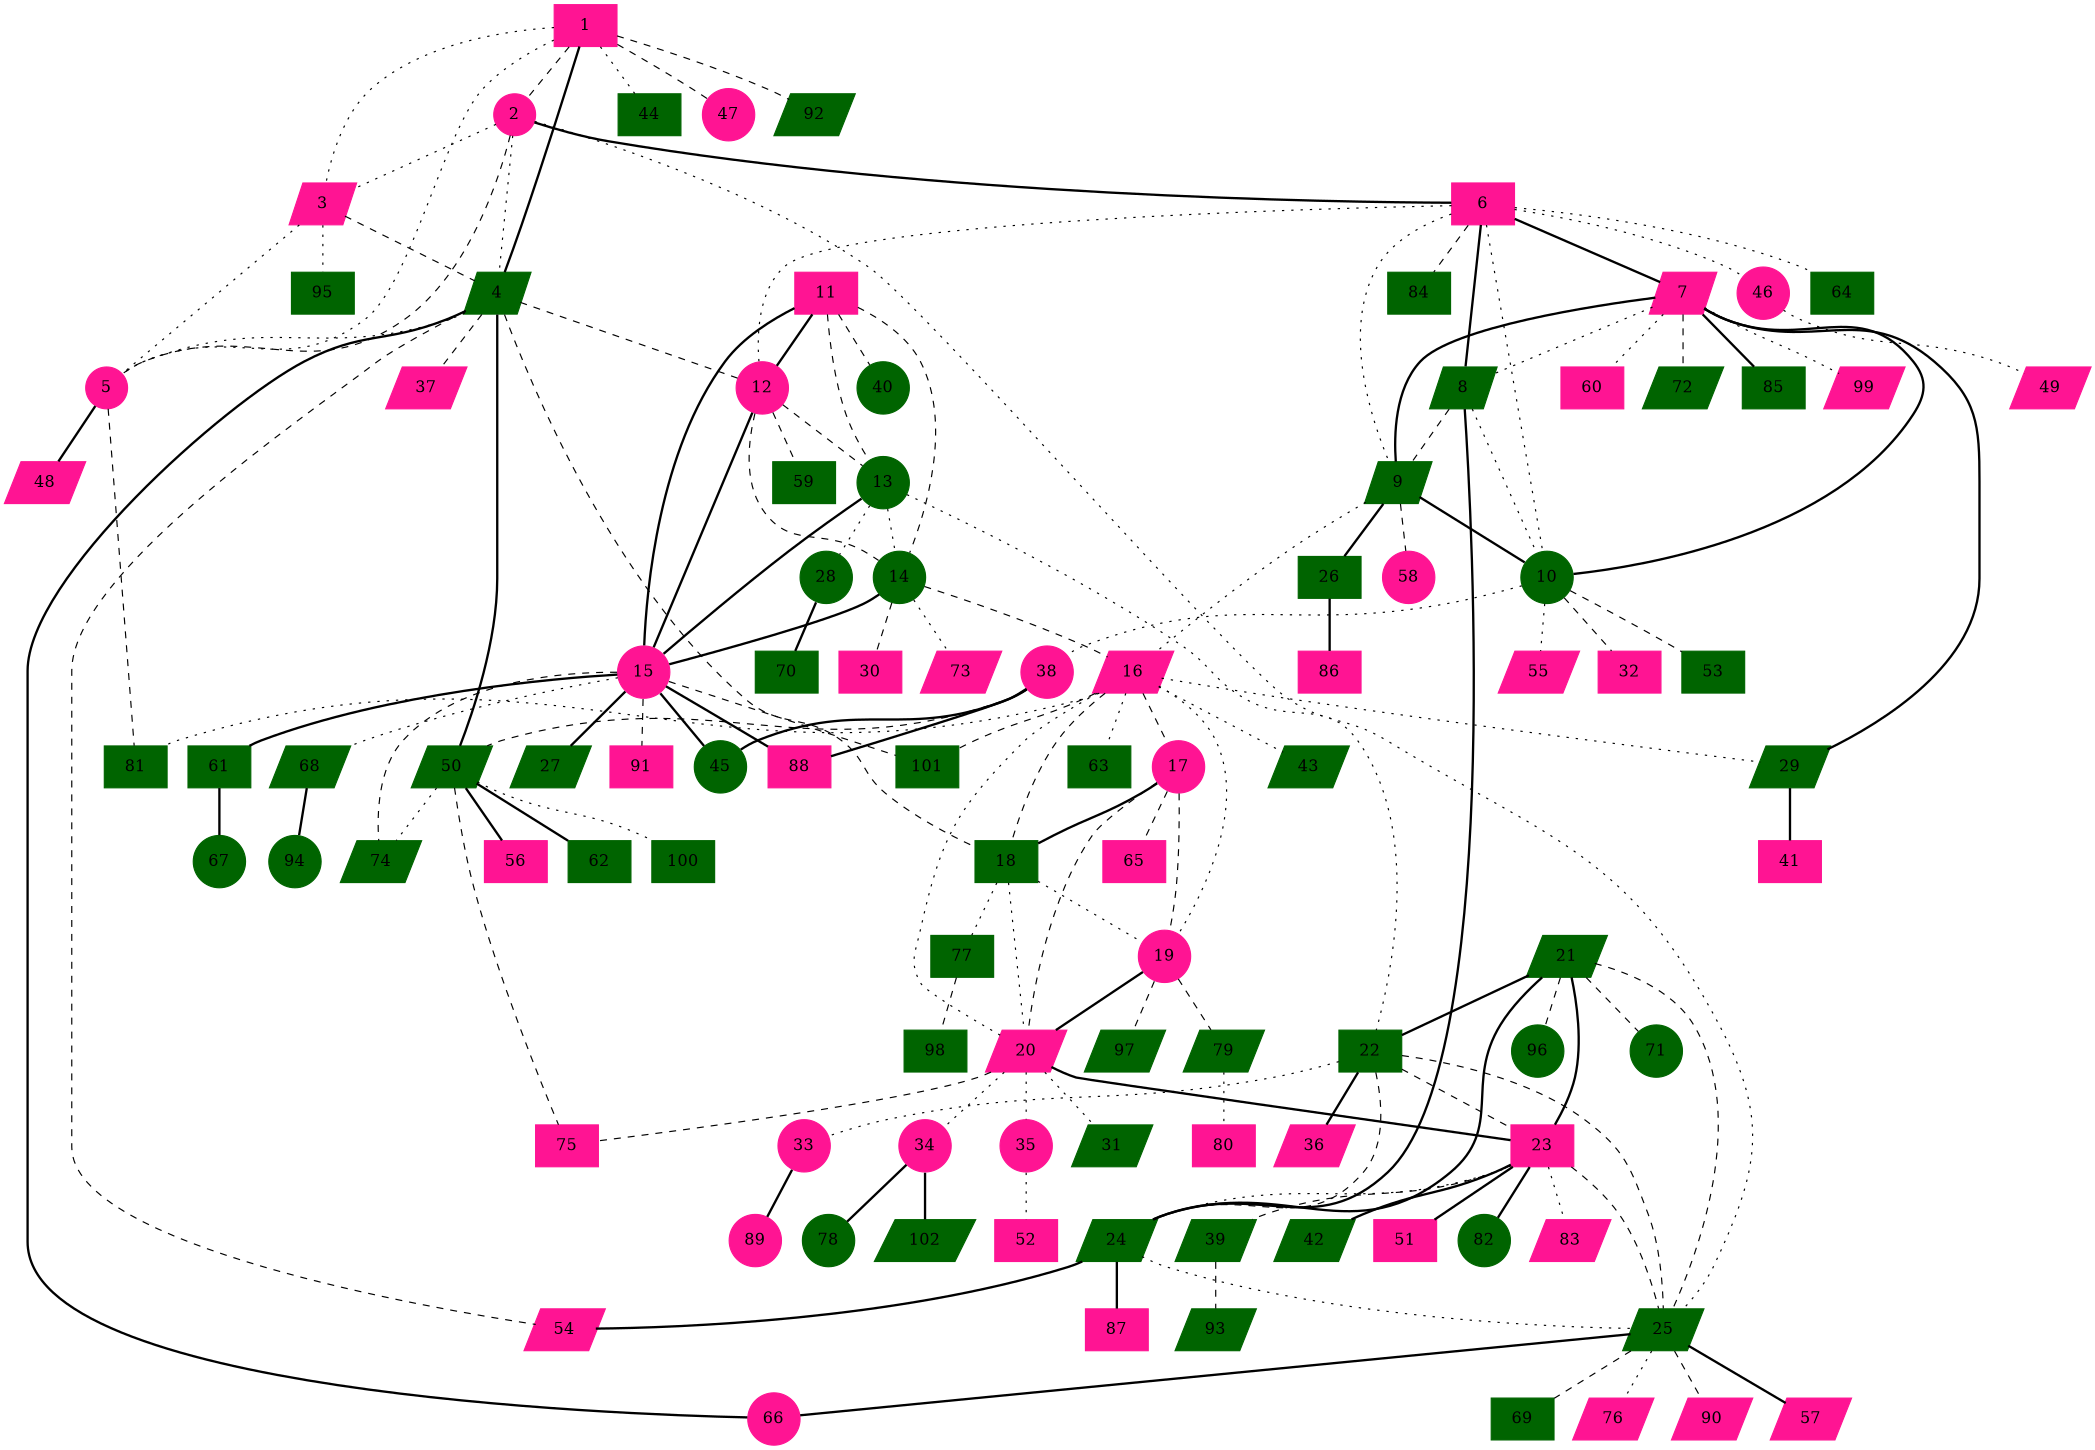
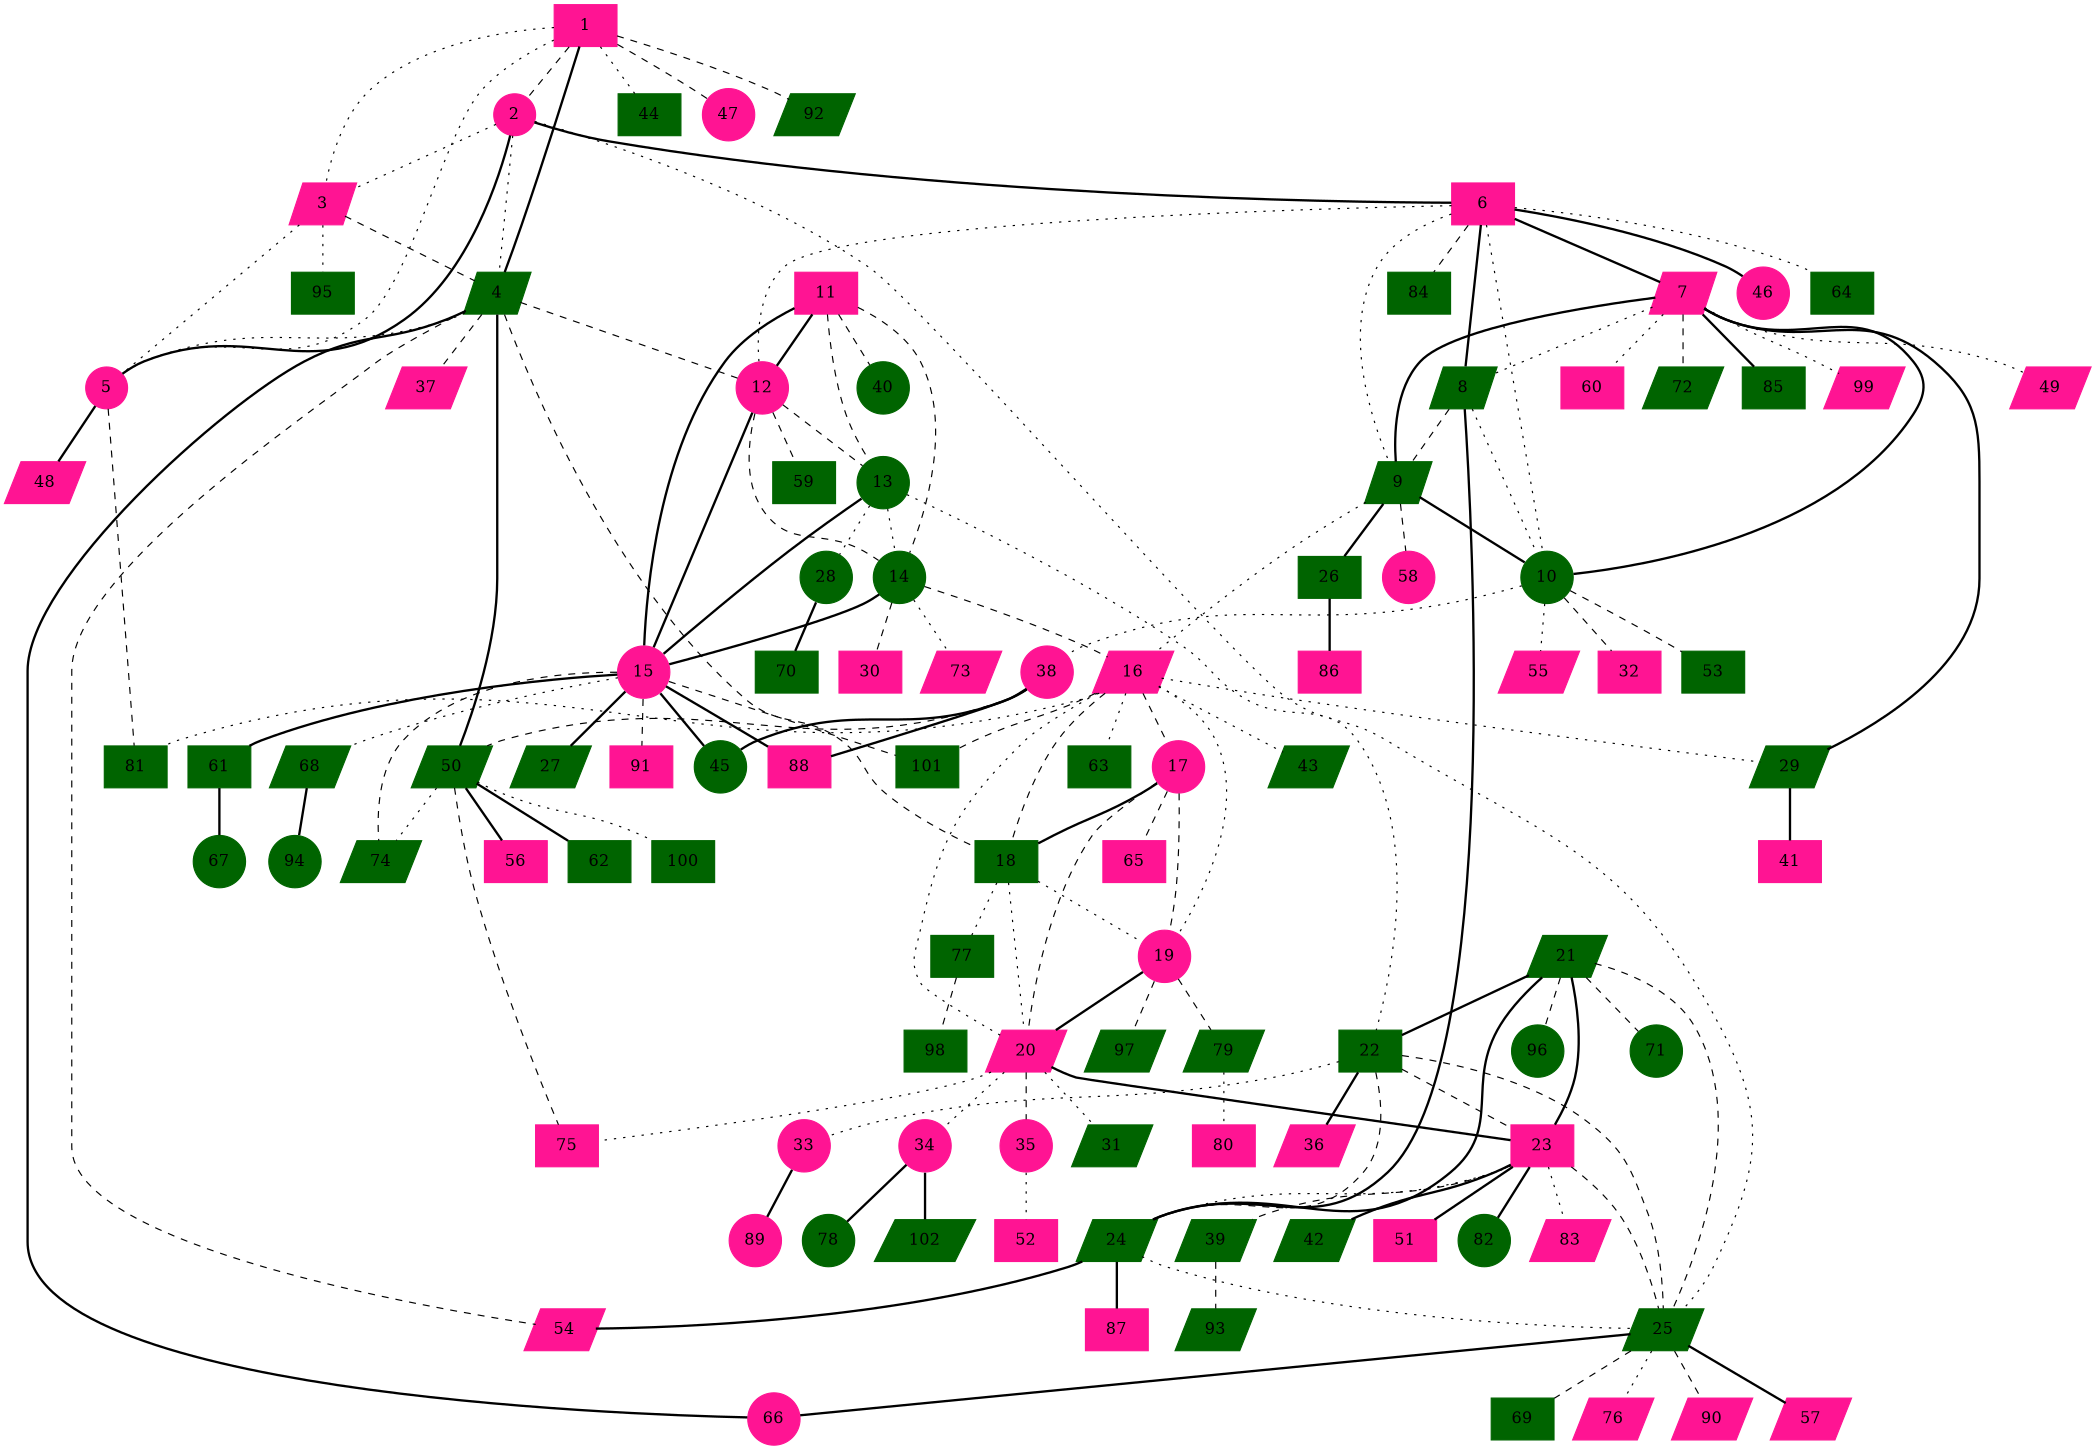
edge "6" -- "46": style dotted -> bold
edge "2" -- "5": style dashed -> bold
edge "46" -- "49": now "7" -- "49"
edge "20" -- "35": style dotted -> dashed
edge "20" -- "75": style dashed -> dotted
